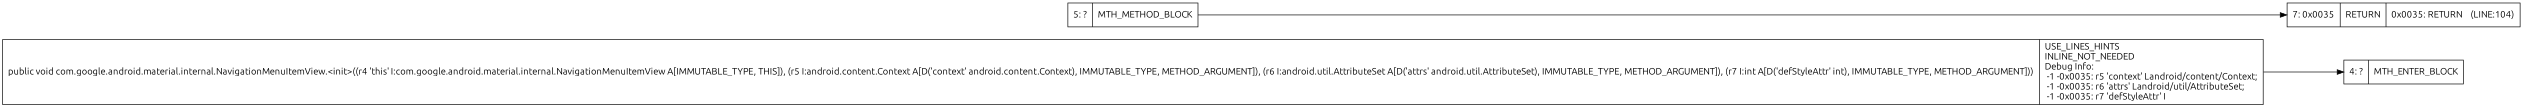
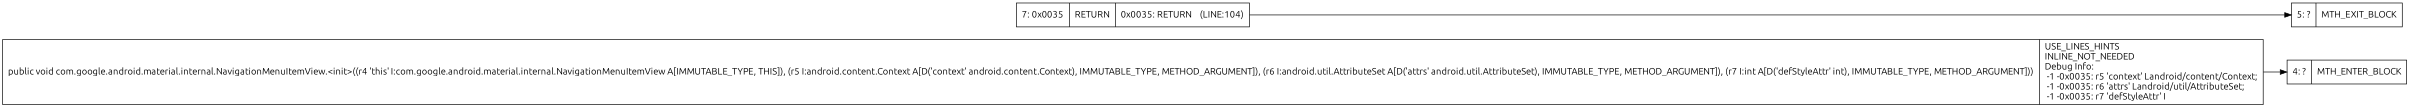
node "5: ?": text "MTH_METHOD_BLOCK" -> "MTH_EXIT_BLOCK"
edge "5: ?" -> "7: 0x0035": reversed
